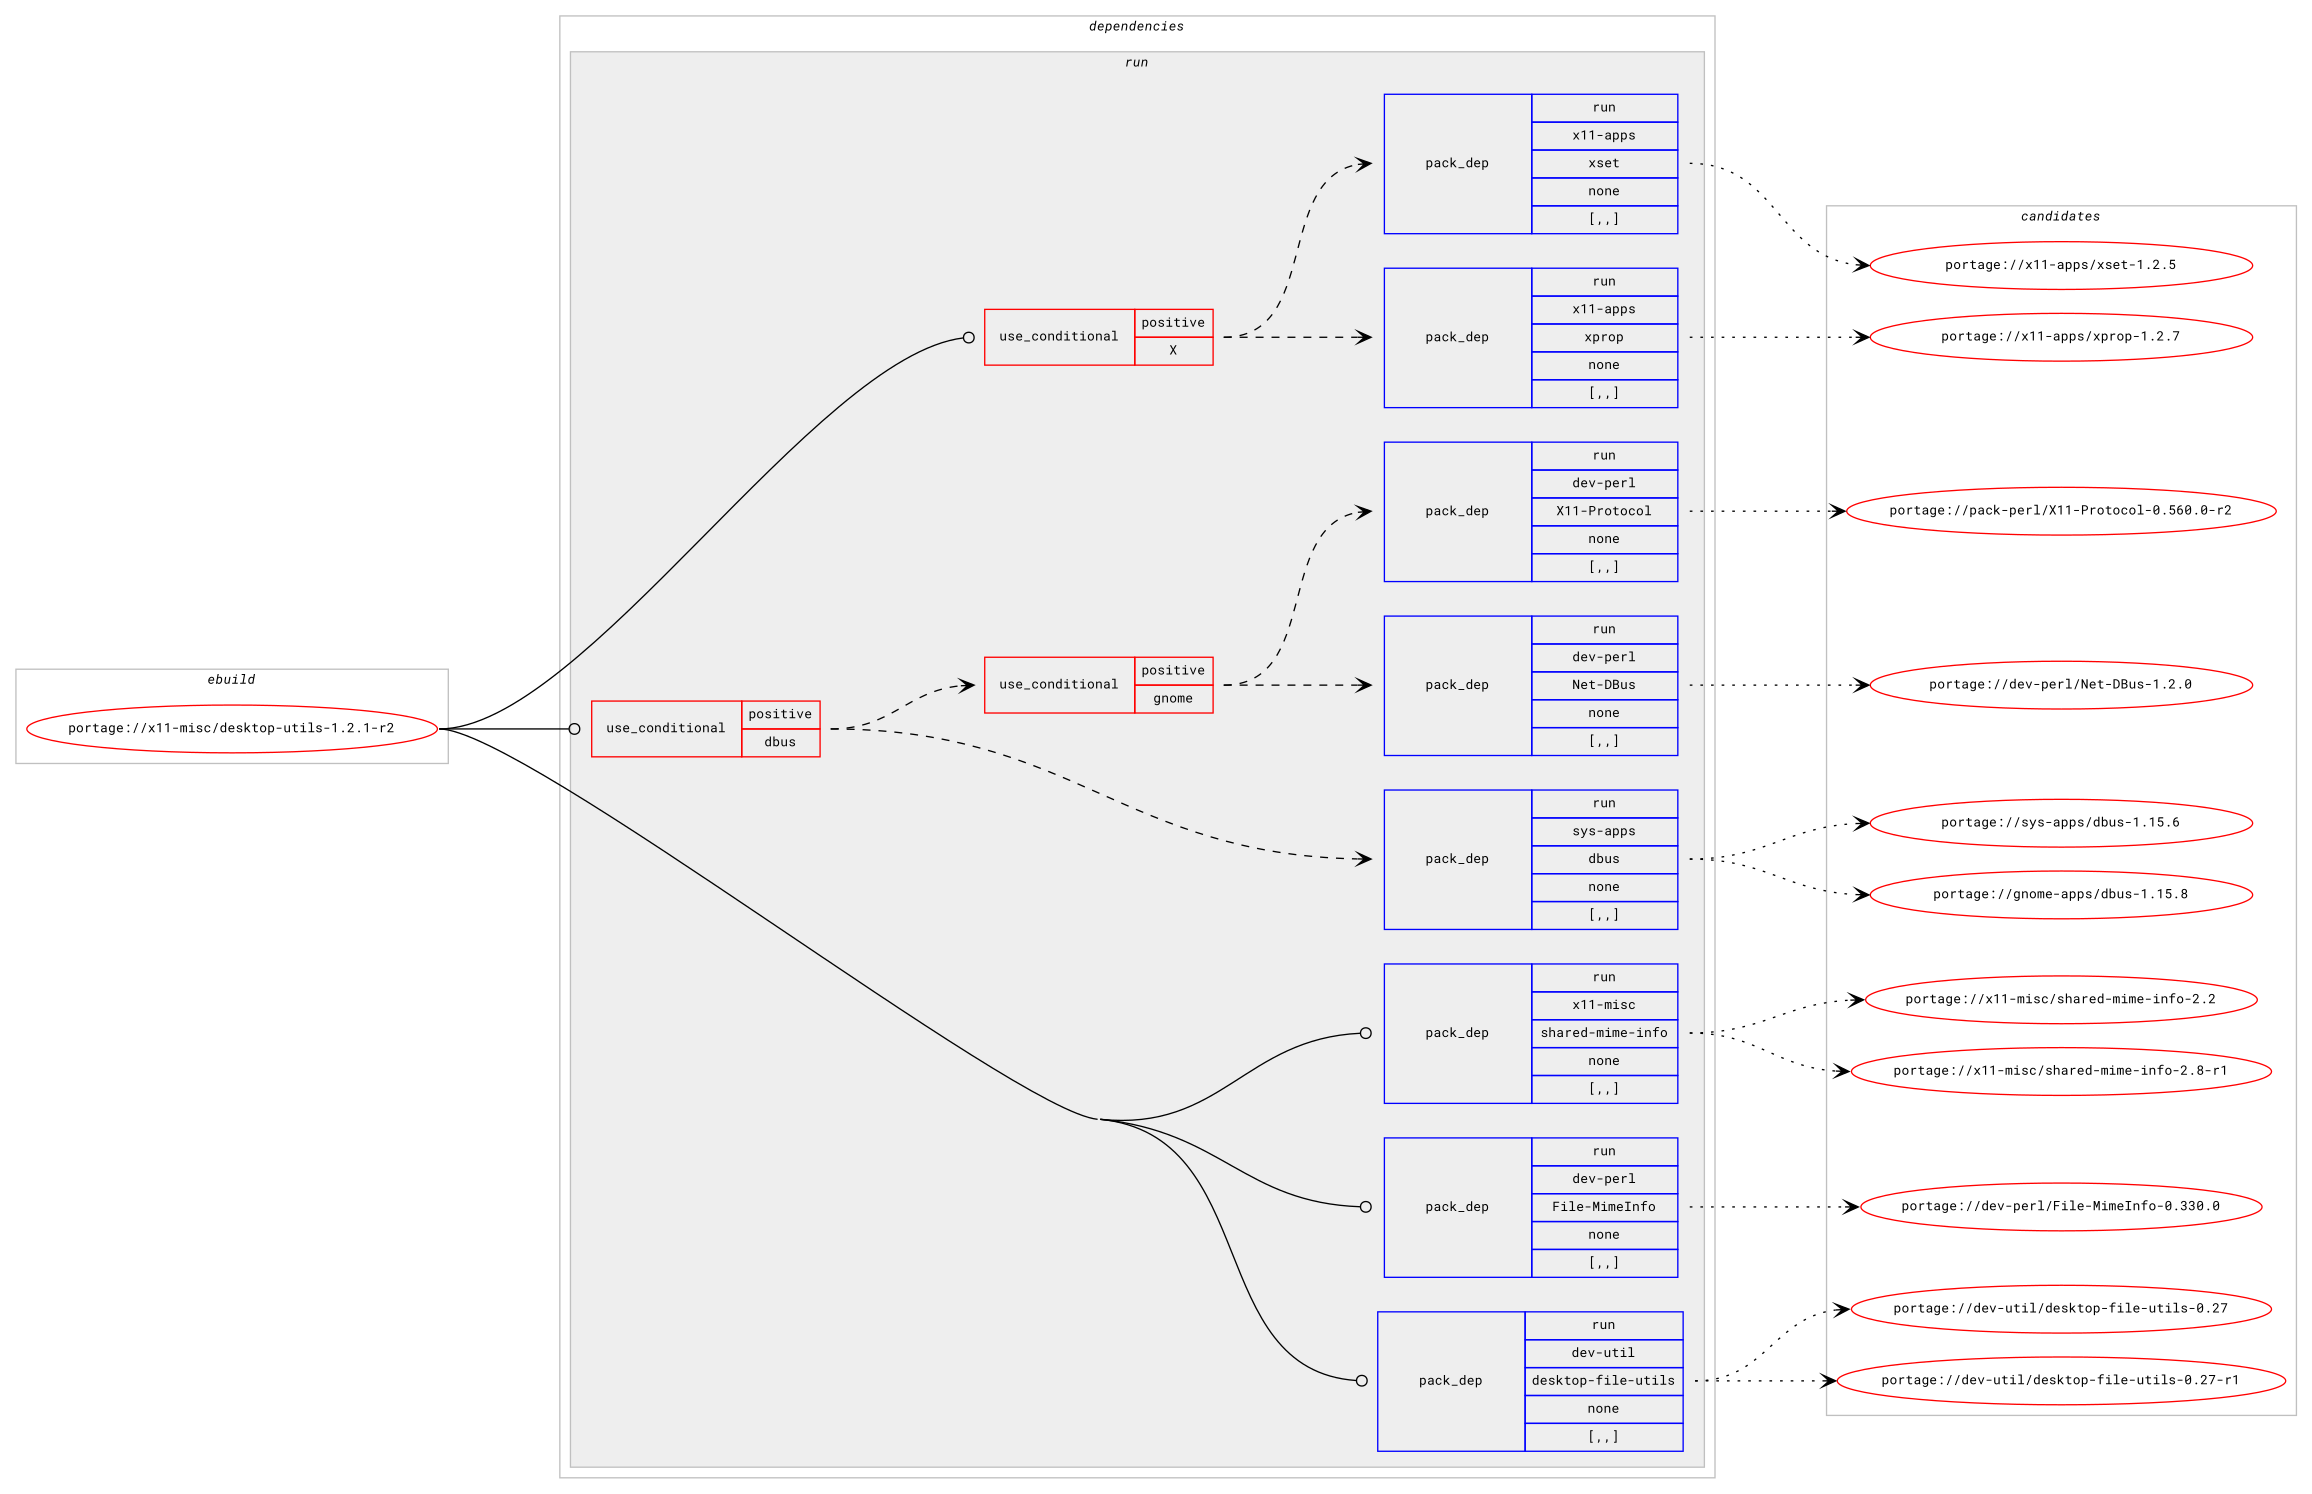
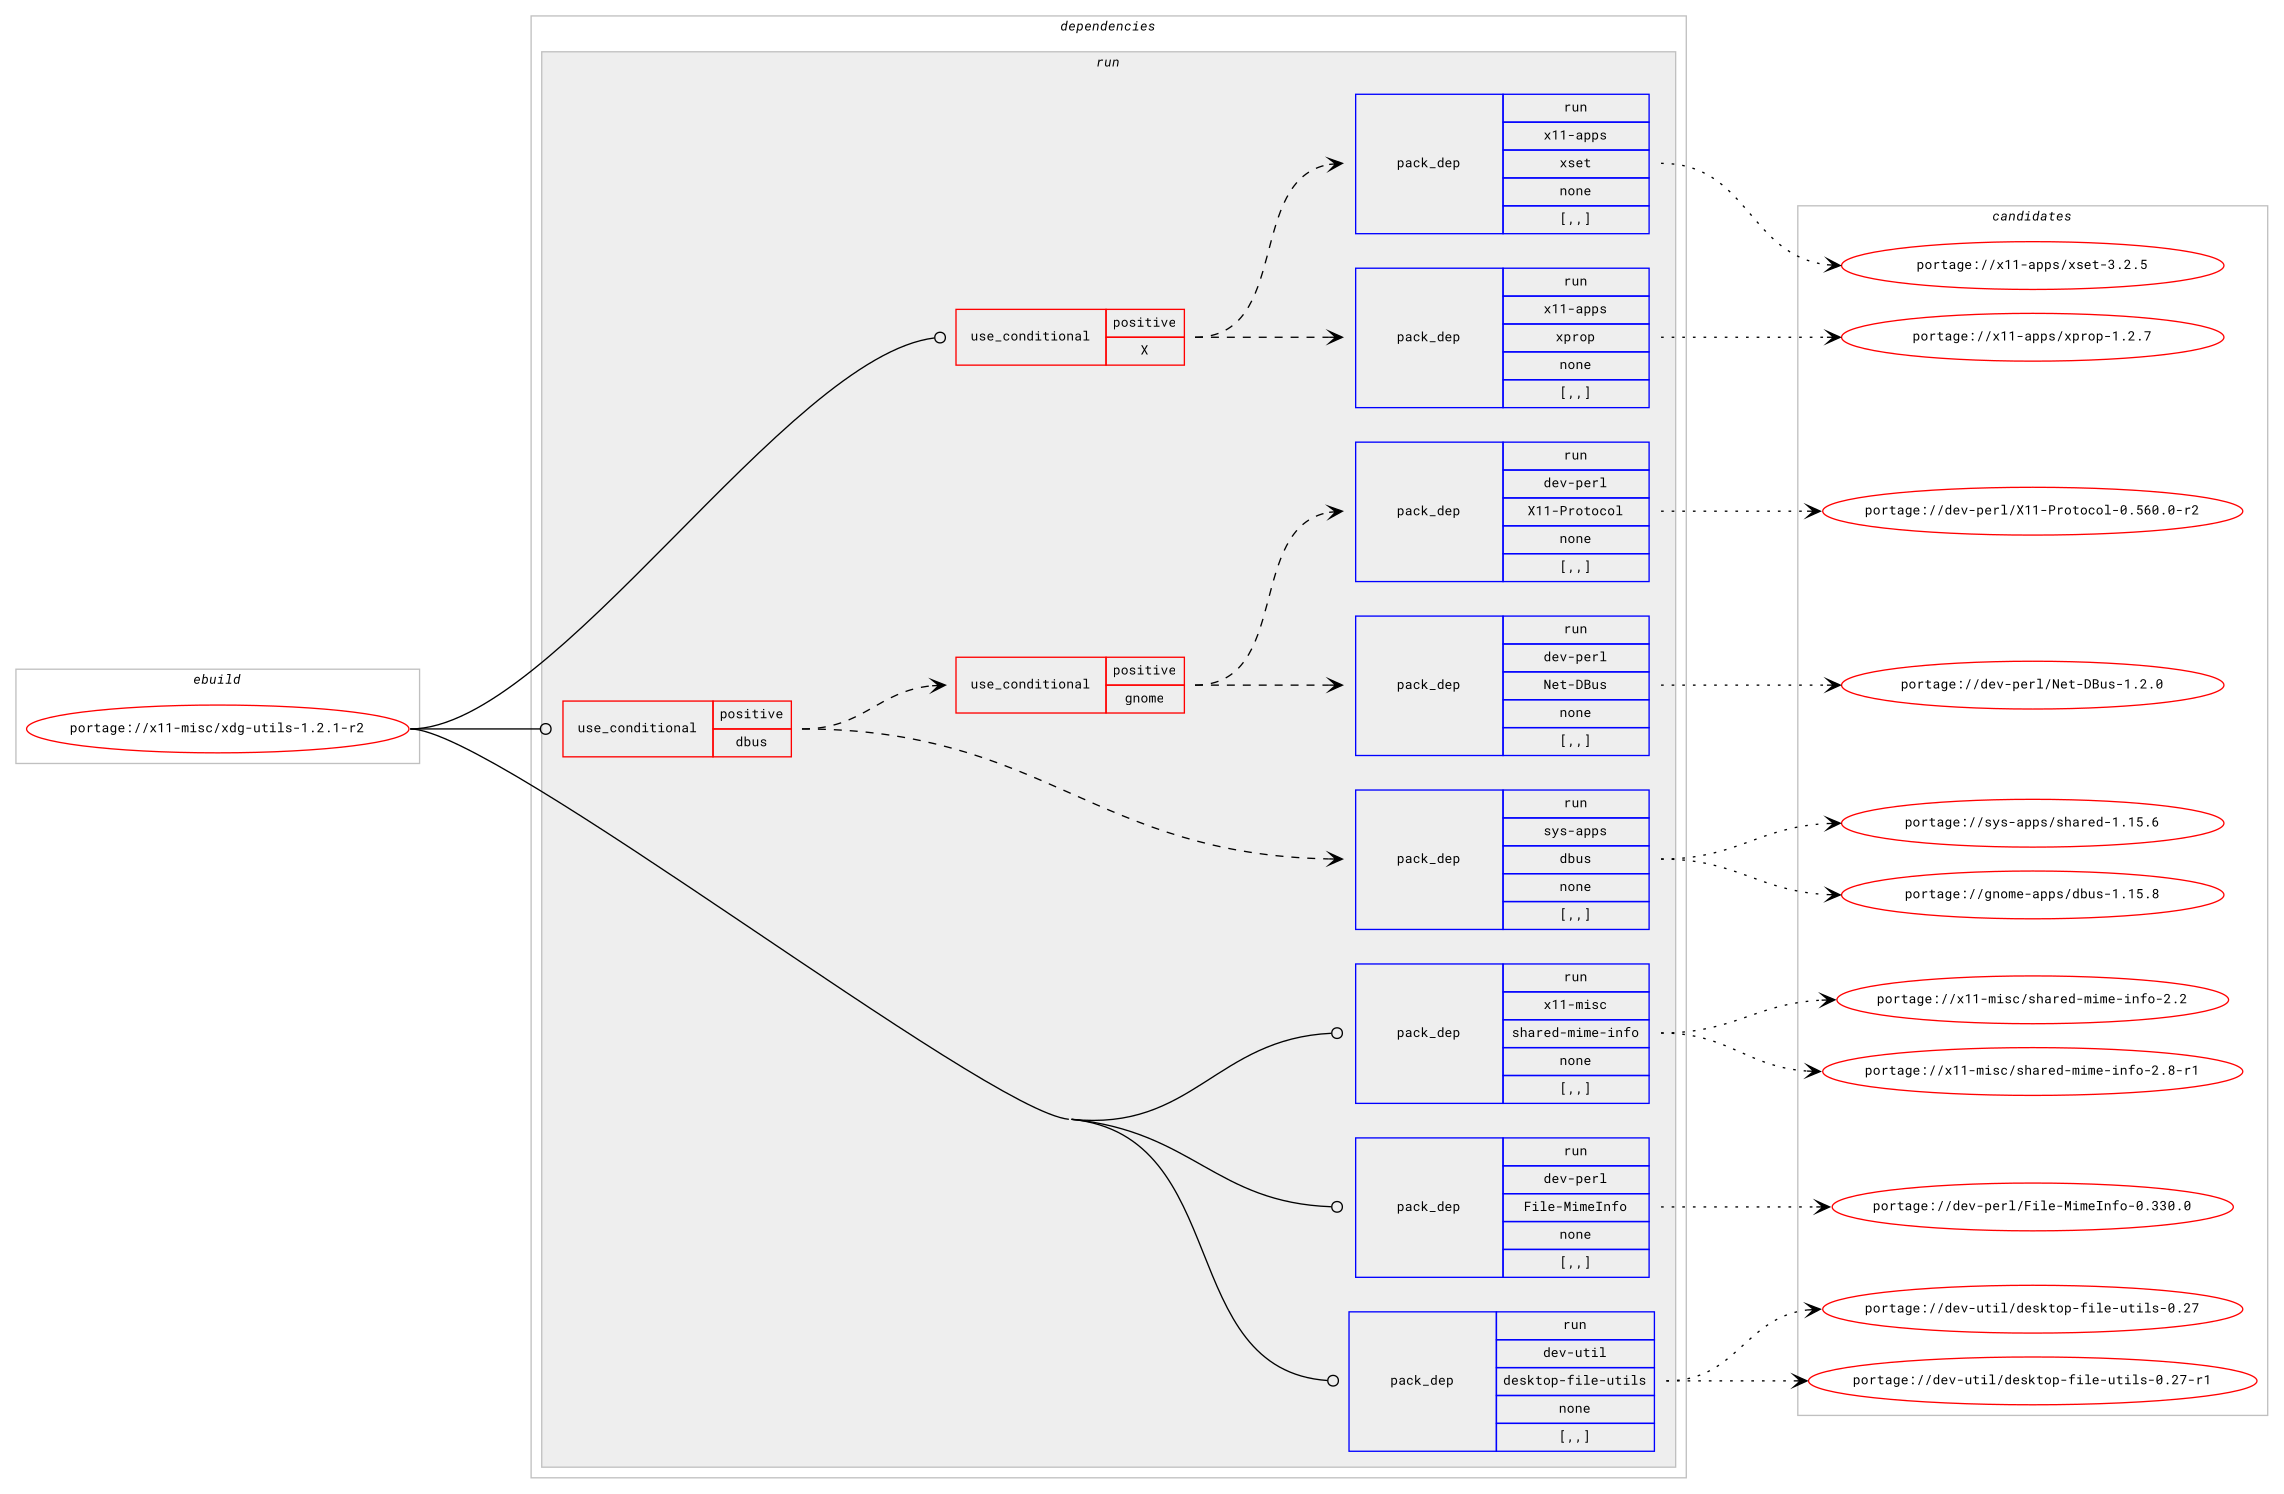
node "portage://x11-apps/xset-1.2.5": label "portage://x11-apps/xset-1.2.5" -> "portage://x11-apps/xset-3.2.5"
node "portage://pack-perl/X11-Protocol-0.560.0-r2": label "portage://pack-perl/X11-Protocol-0.560.0-r2" -> "portage://dev-perl/X11-Protocol-0.560.0-r2"
node "portage://x11-misc/desktop-utils-1.2.1-r2": label "portage://x11-misc/desktop-utils-1.2.1-r2" -> "portage://x11-misc/xdg-utils-1.2.1-r2"
node "portage://sys-apps/dbus-1.15.6": label "portage://sys-apps/dbus-1.15.6" -> "portage://sys-apps/shared-1.15.6"
